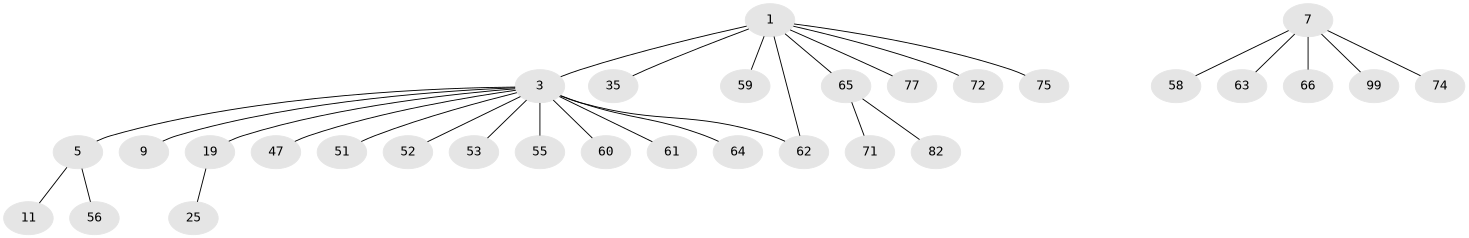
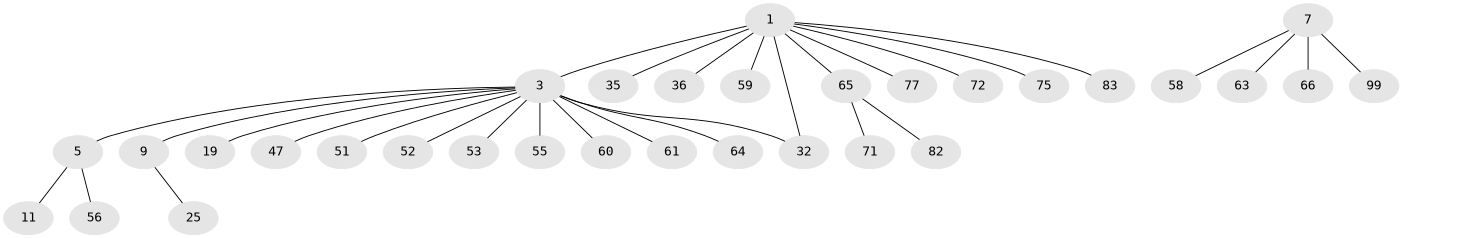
node "36": added
node "83": added
node "74": removed
node "62": label "62" -> "32"
edge "19" -- "25": now "9" -- "25"
